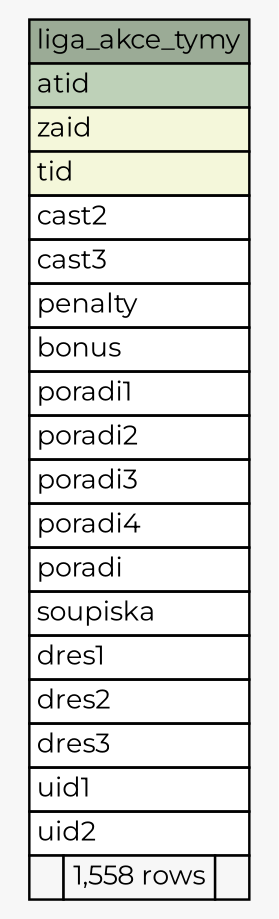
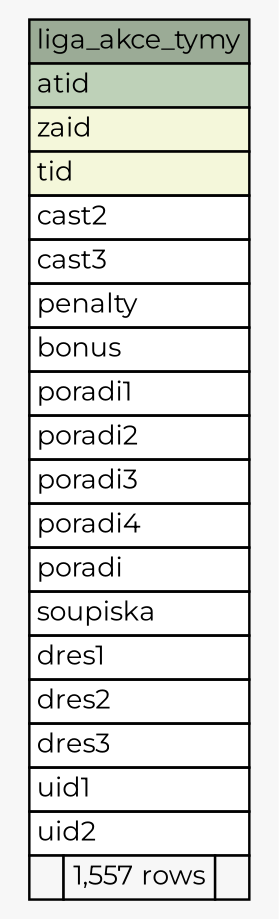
node "liga_akce_tymy": text "1,558 rows" -> "1,557 rows"
